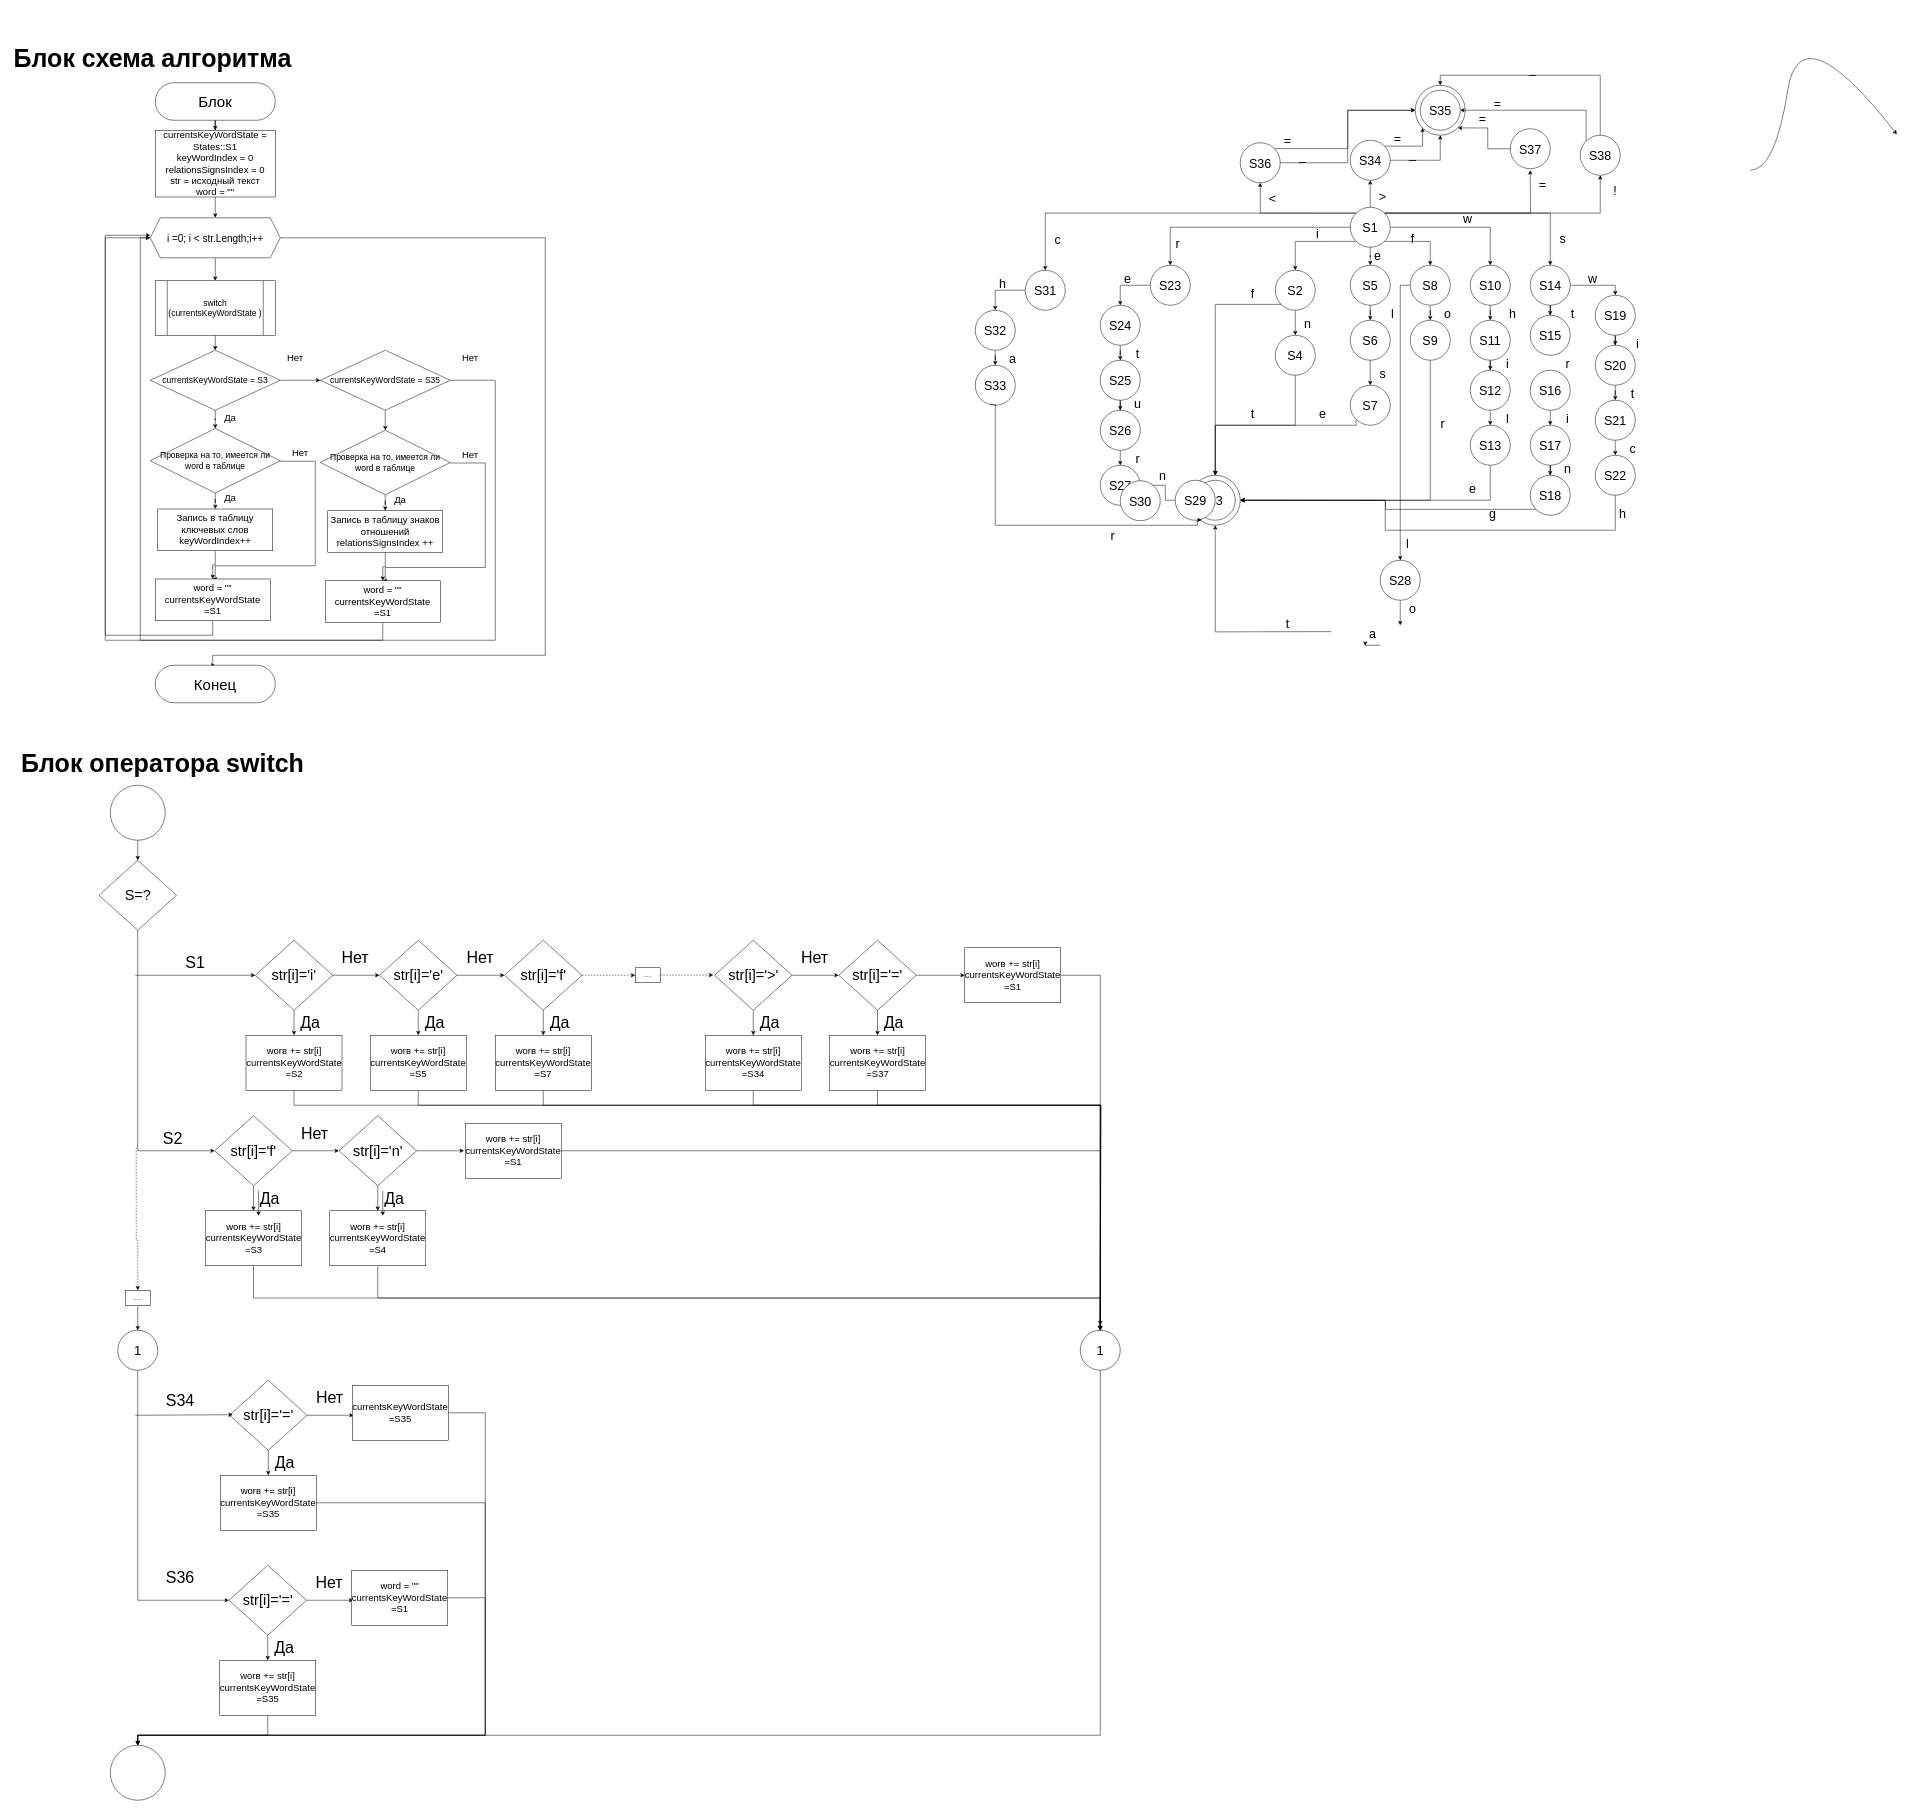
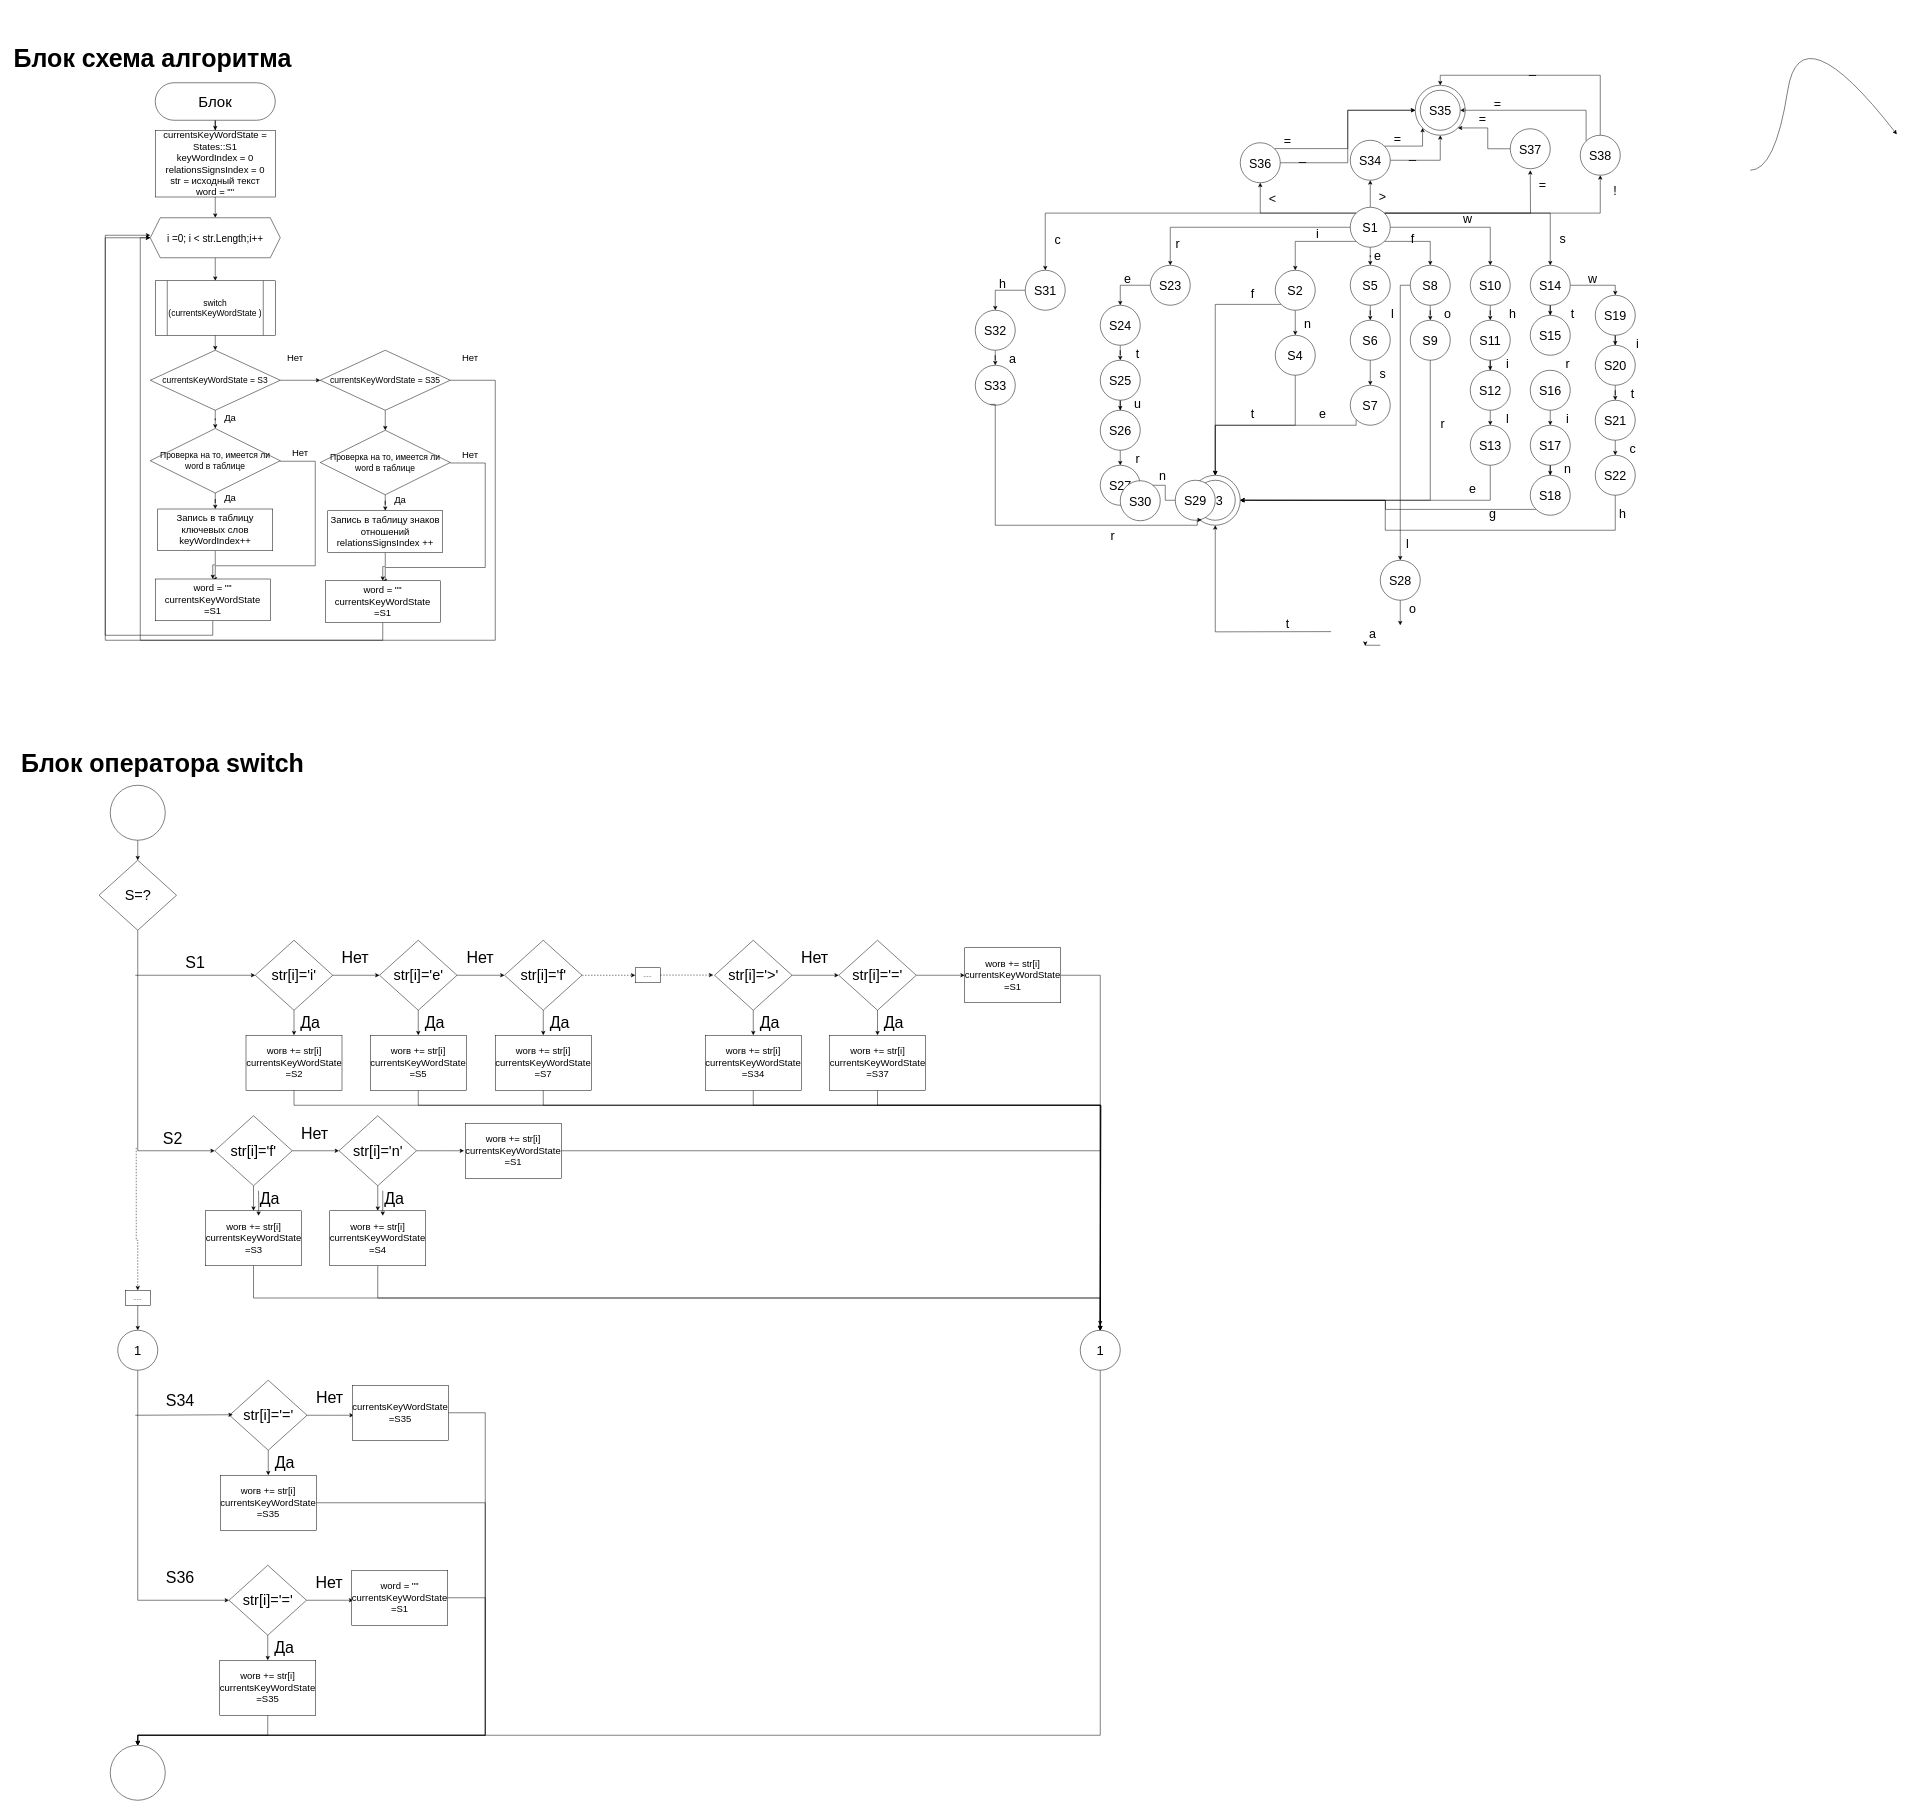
edge "i =0; i < str.Length;i++" -> "Конец": removed
node "Конец": removed
